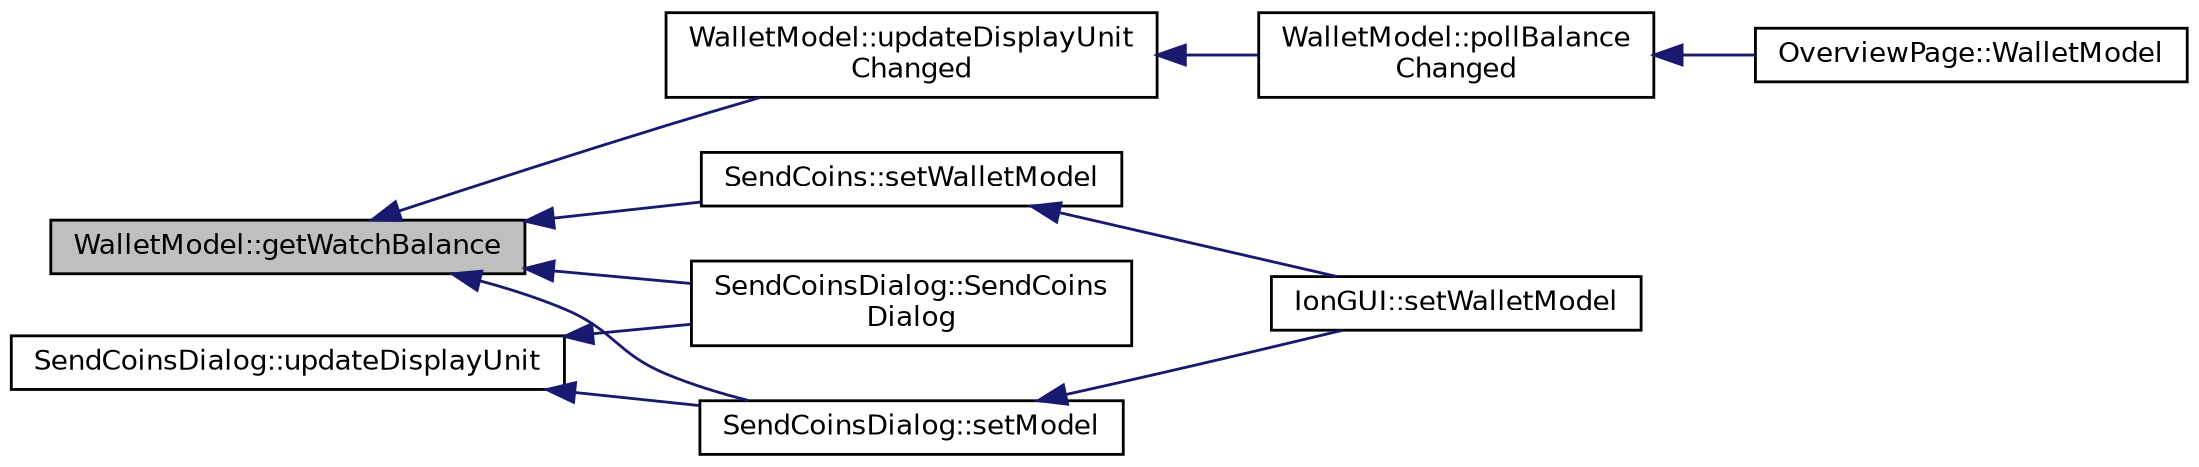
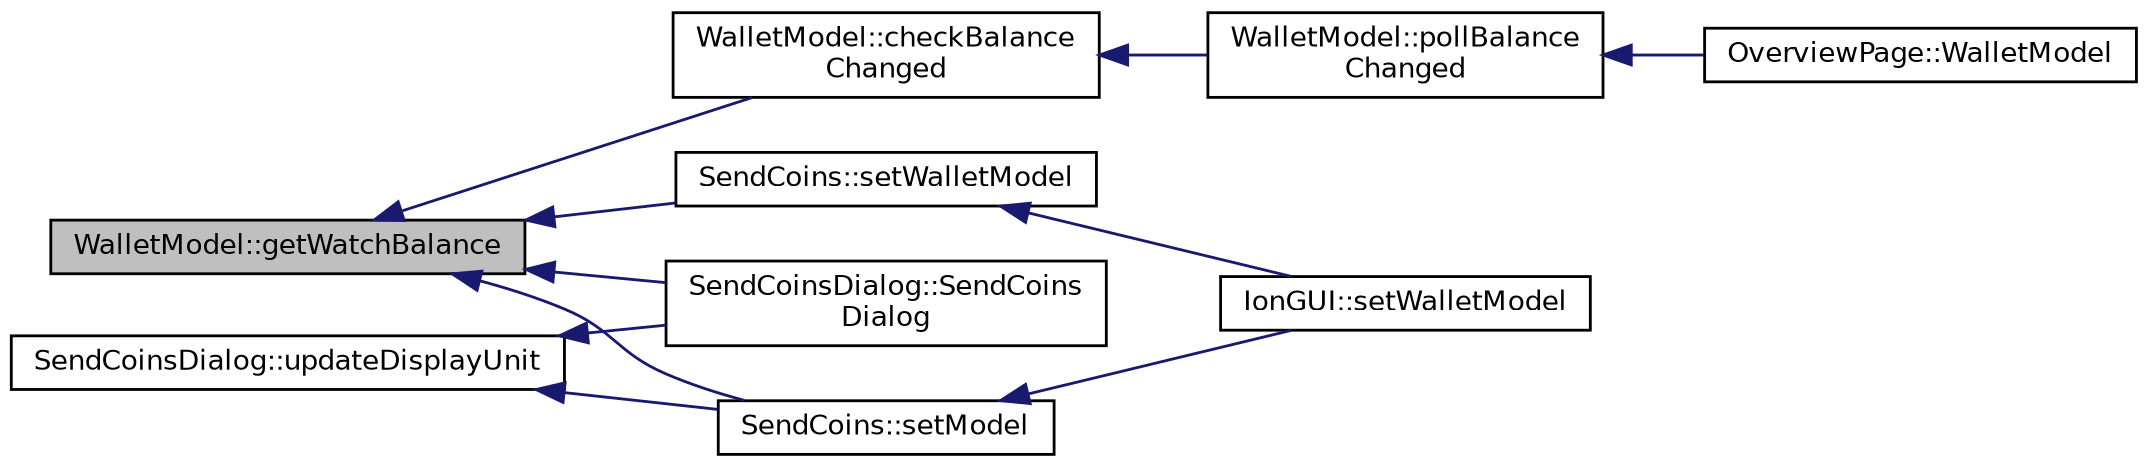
node "WalletModel::updateDisplayUnit Changed": label "WalletModel::updateDisplayUnit Changed" -> "WalletModel::checkBalance Changed"
node "SendCoinsDialog::setModel": label "SendCoinsDialog::setModel" -> "SendCoins::setModel"
